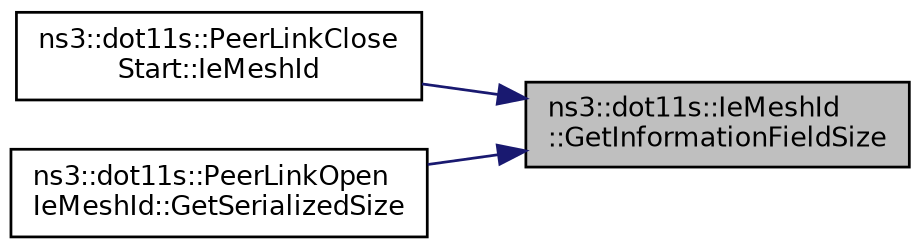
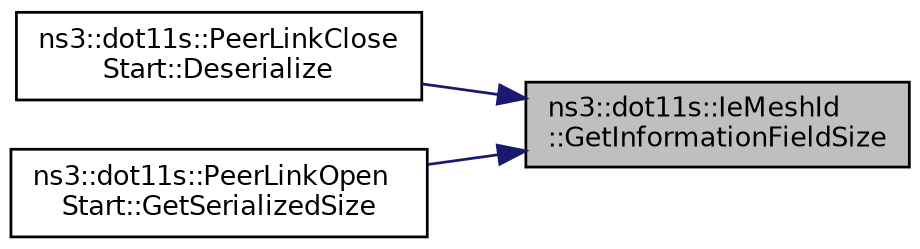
node "ns3::dot11s::PeerLinkClose Start::IeMeshId": label "ns3::dot11s::PeerLinkClose Start::IeMeshId" -> "ns3::dot11s::PeerLinkClose Start::Deserialize"
node "ns3::dot11s::PeerLinkOpen IeMeshId::GetSerializedSize": label "ns3::dot11s::PeerLinkOpen IeMeshId::GetSerializedSize" -> "ns3::dot11s::PeerLinkOpen Start::GetSerializedSize"
